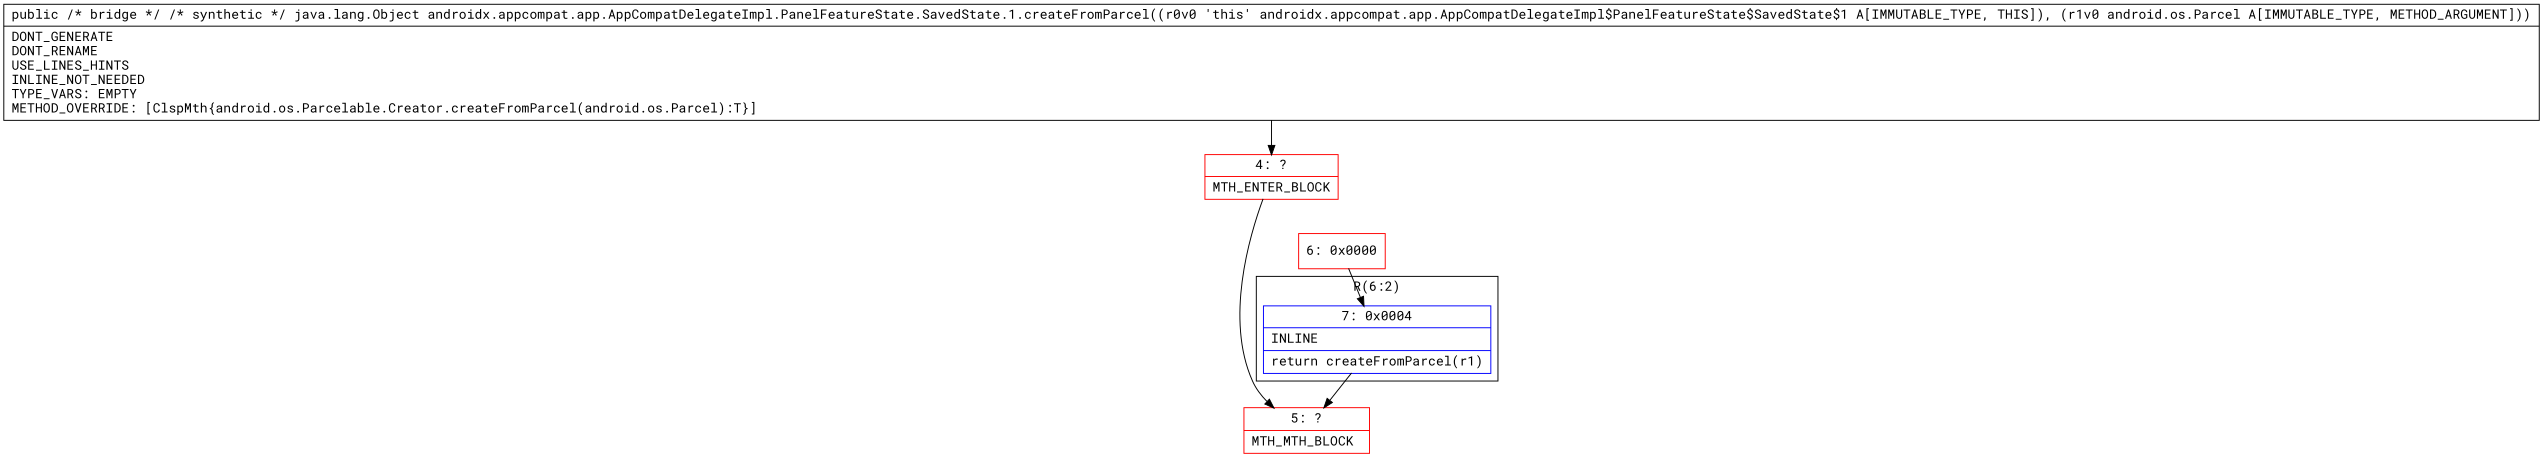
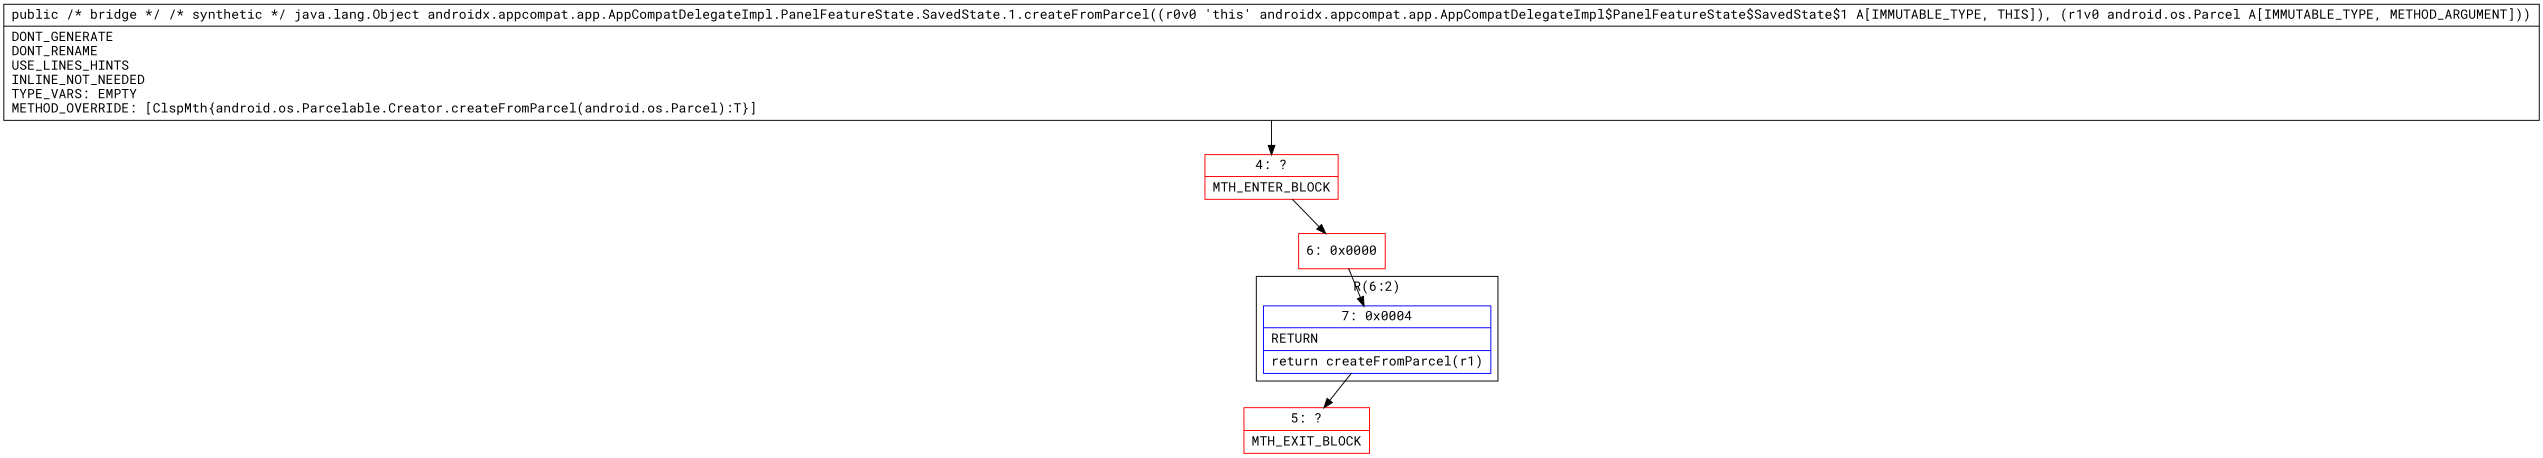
edge "4: ?" -> "5: ?": now "4: ?" -> "6: 0x0000"
node "7: 0x0004": text "INLINE" -> "RETURN"
node "5: ?": text "MTH_MTH_BLOCK" -> "MTH_EXIT_BLOCK"
